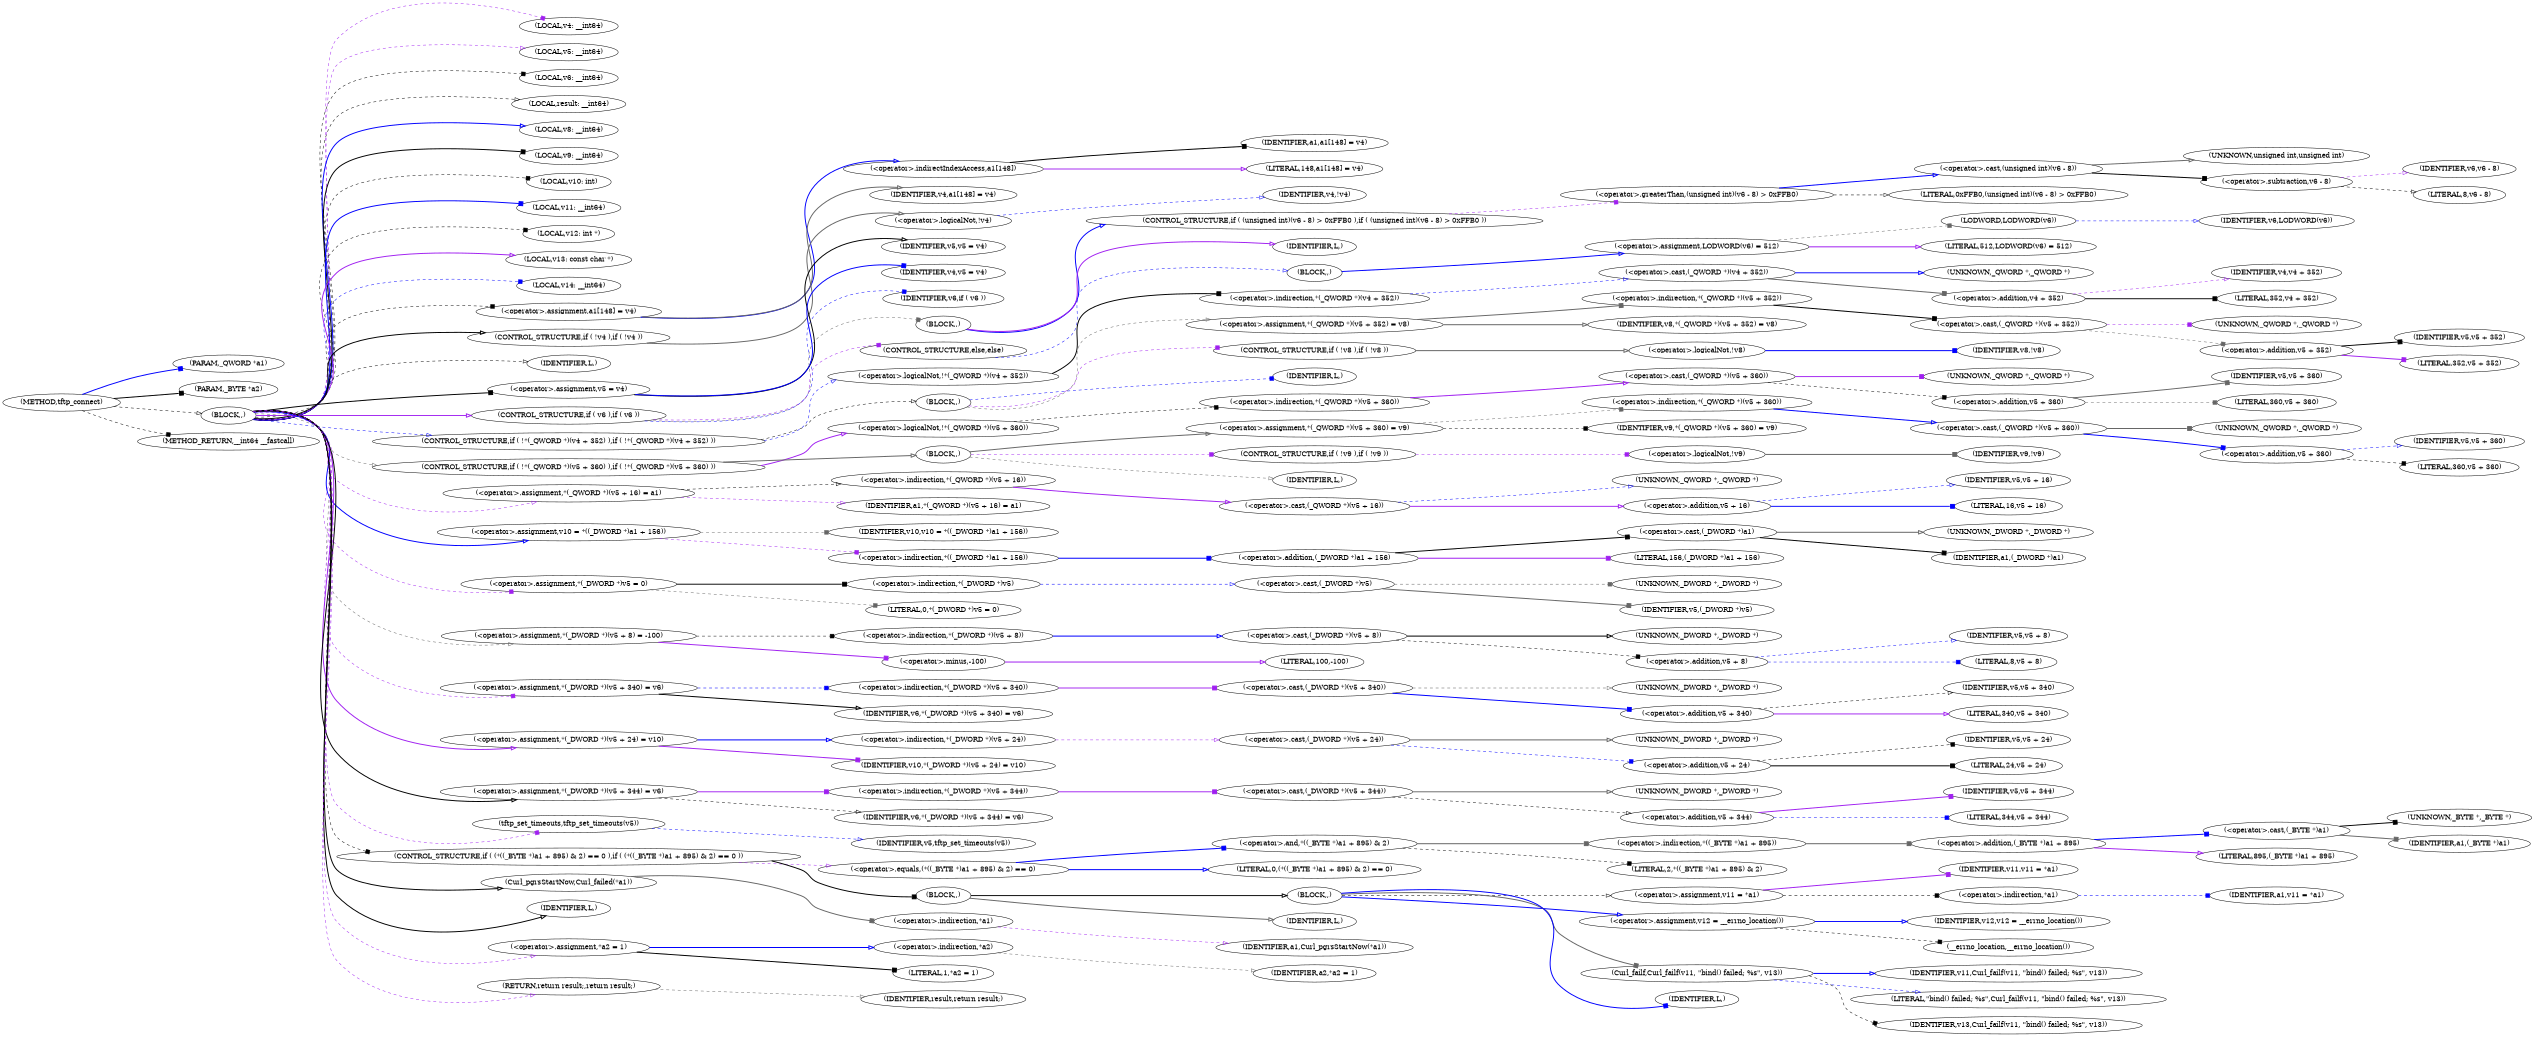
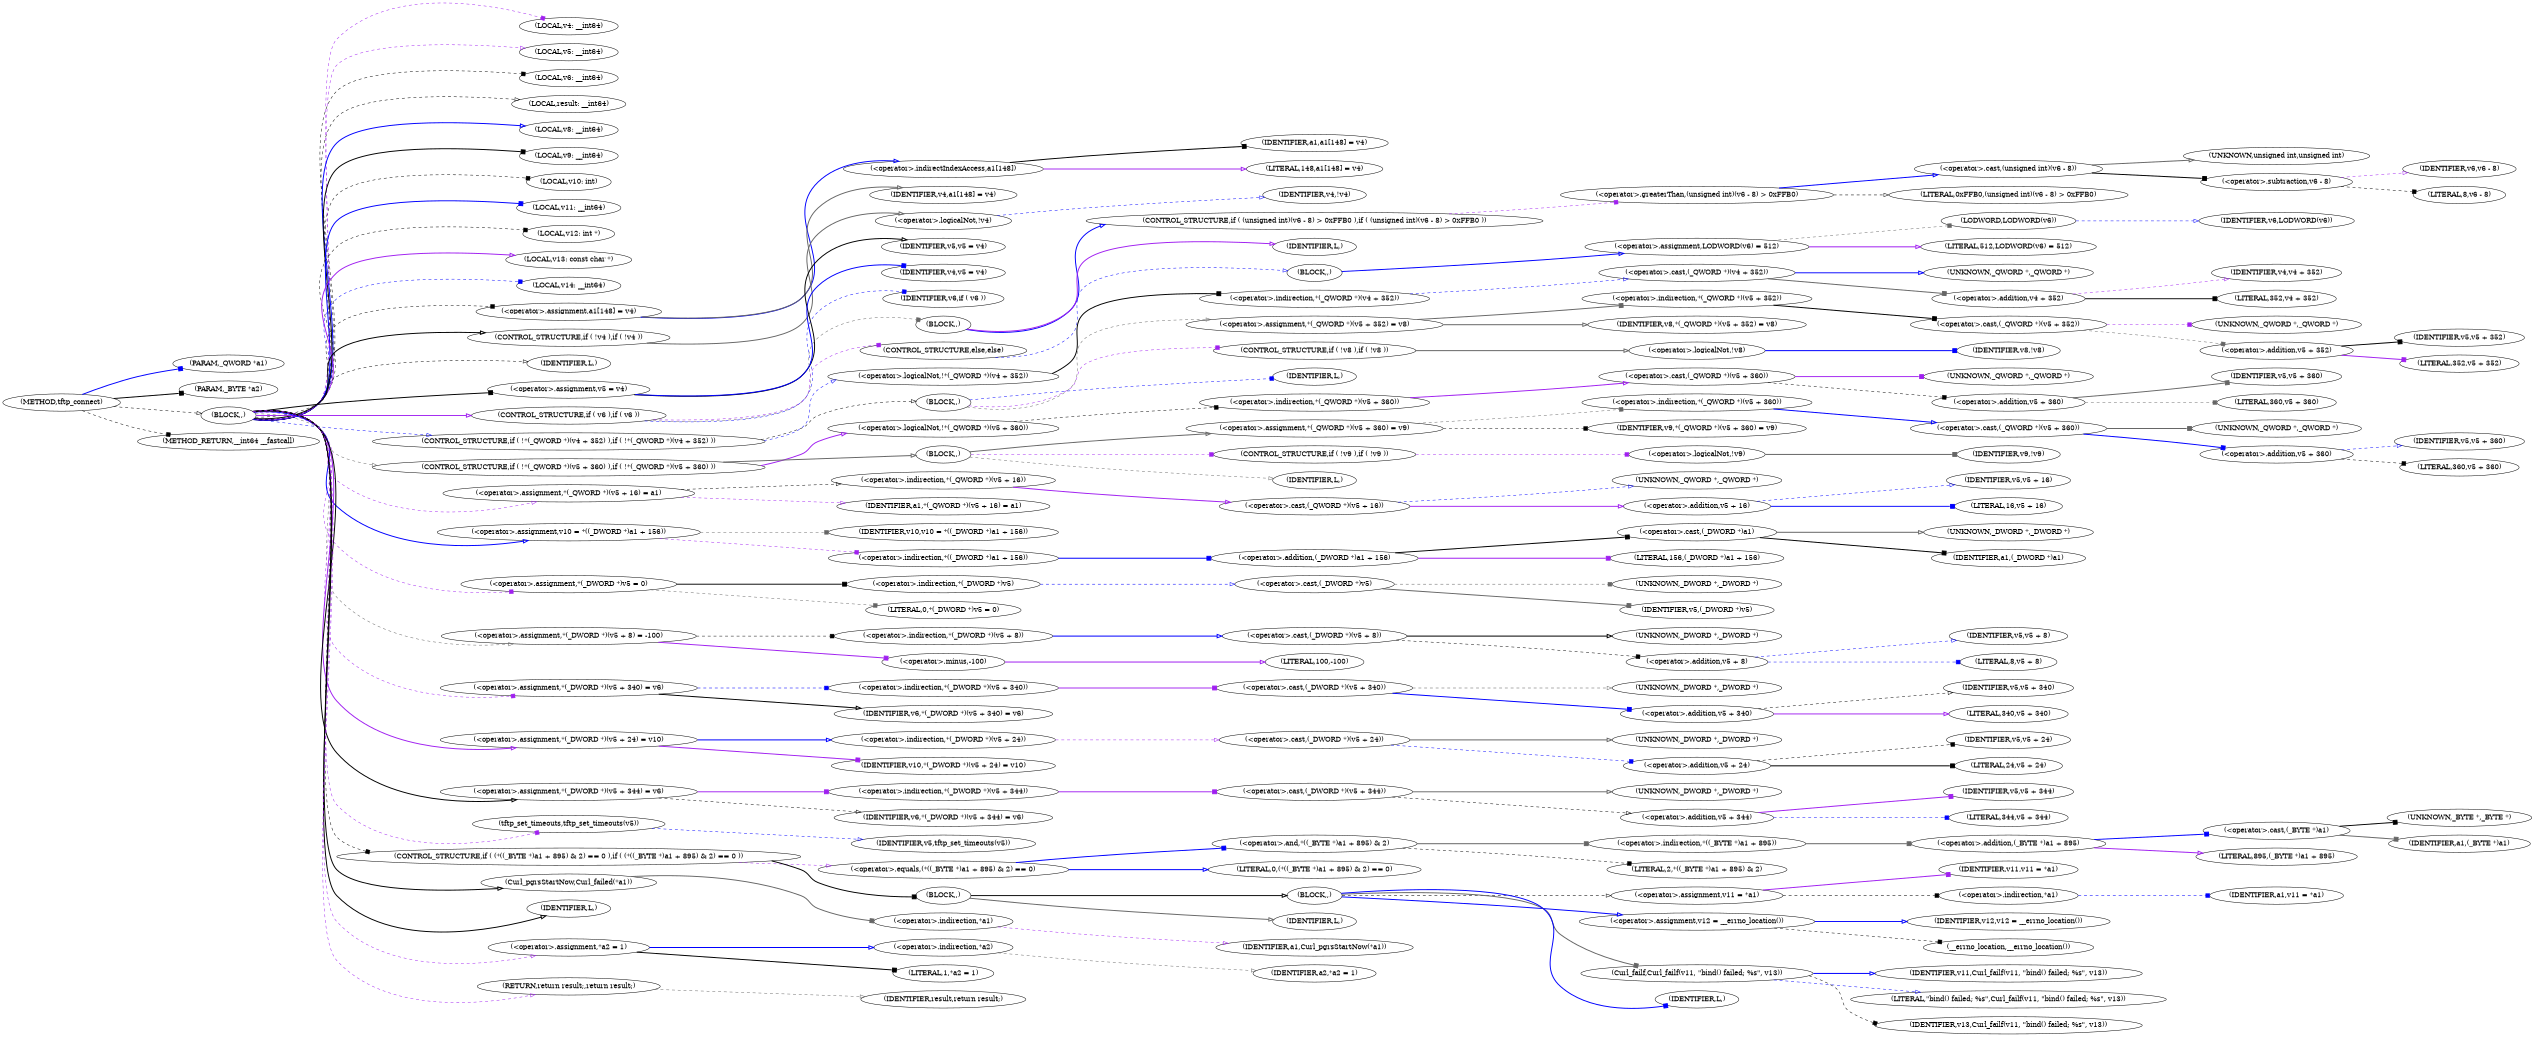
edge "(<operator>.subtraction,v6 - 8)" -> "(LITERAL,8,v6 - 8)": arrowhead onormal -> box
